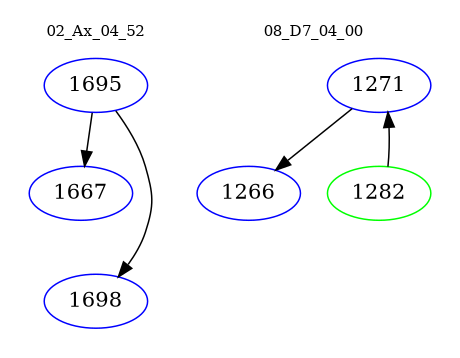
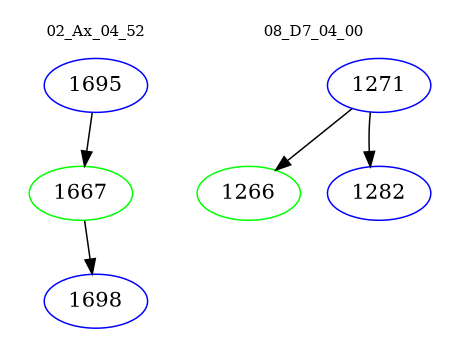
edge "1282" -> "1271": reversed
edge "1695" -> "1698": now "1667" -> "1698"
node "1667": color blue -> green
node "1266": color blue -> green
node "1282": color green -> blue
